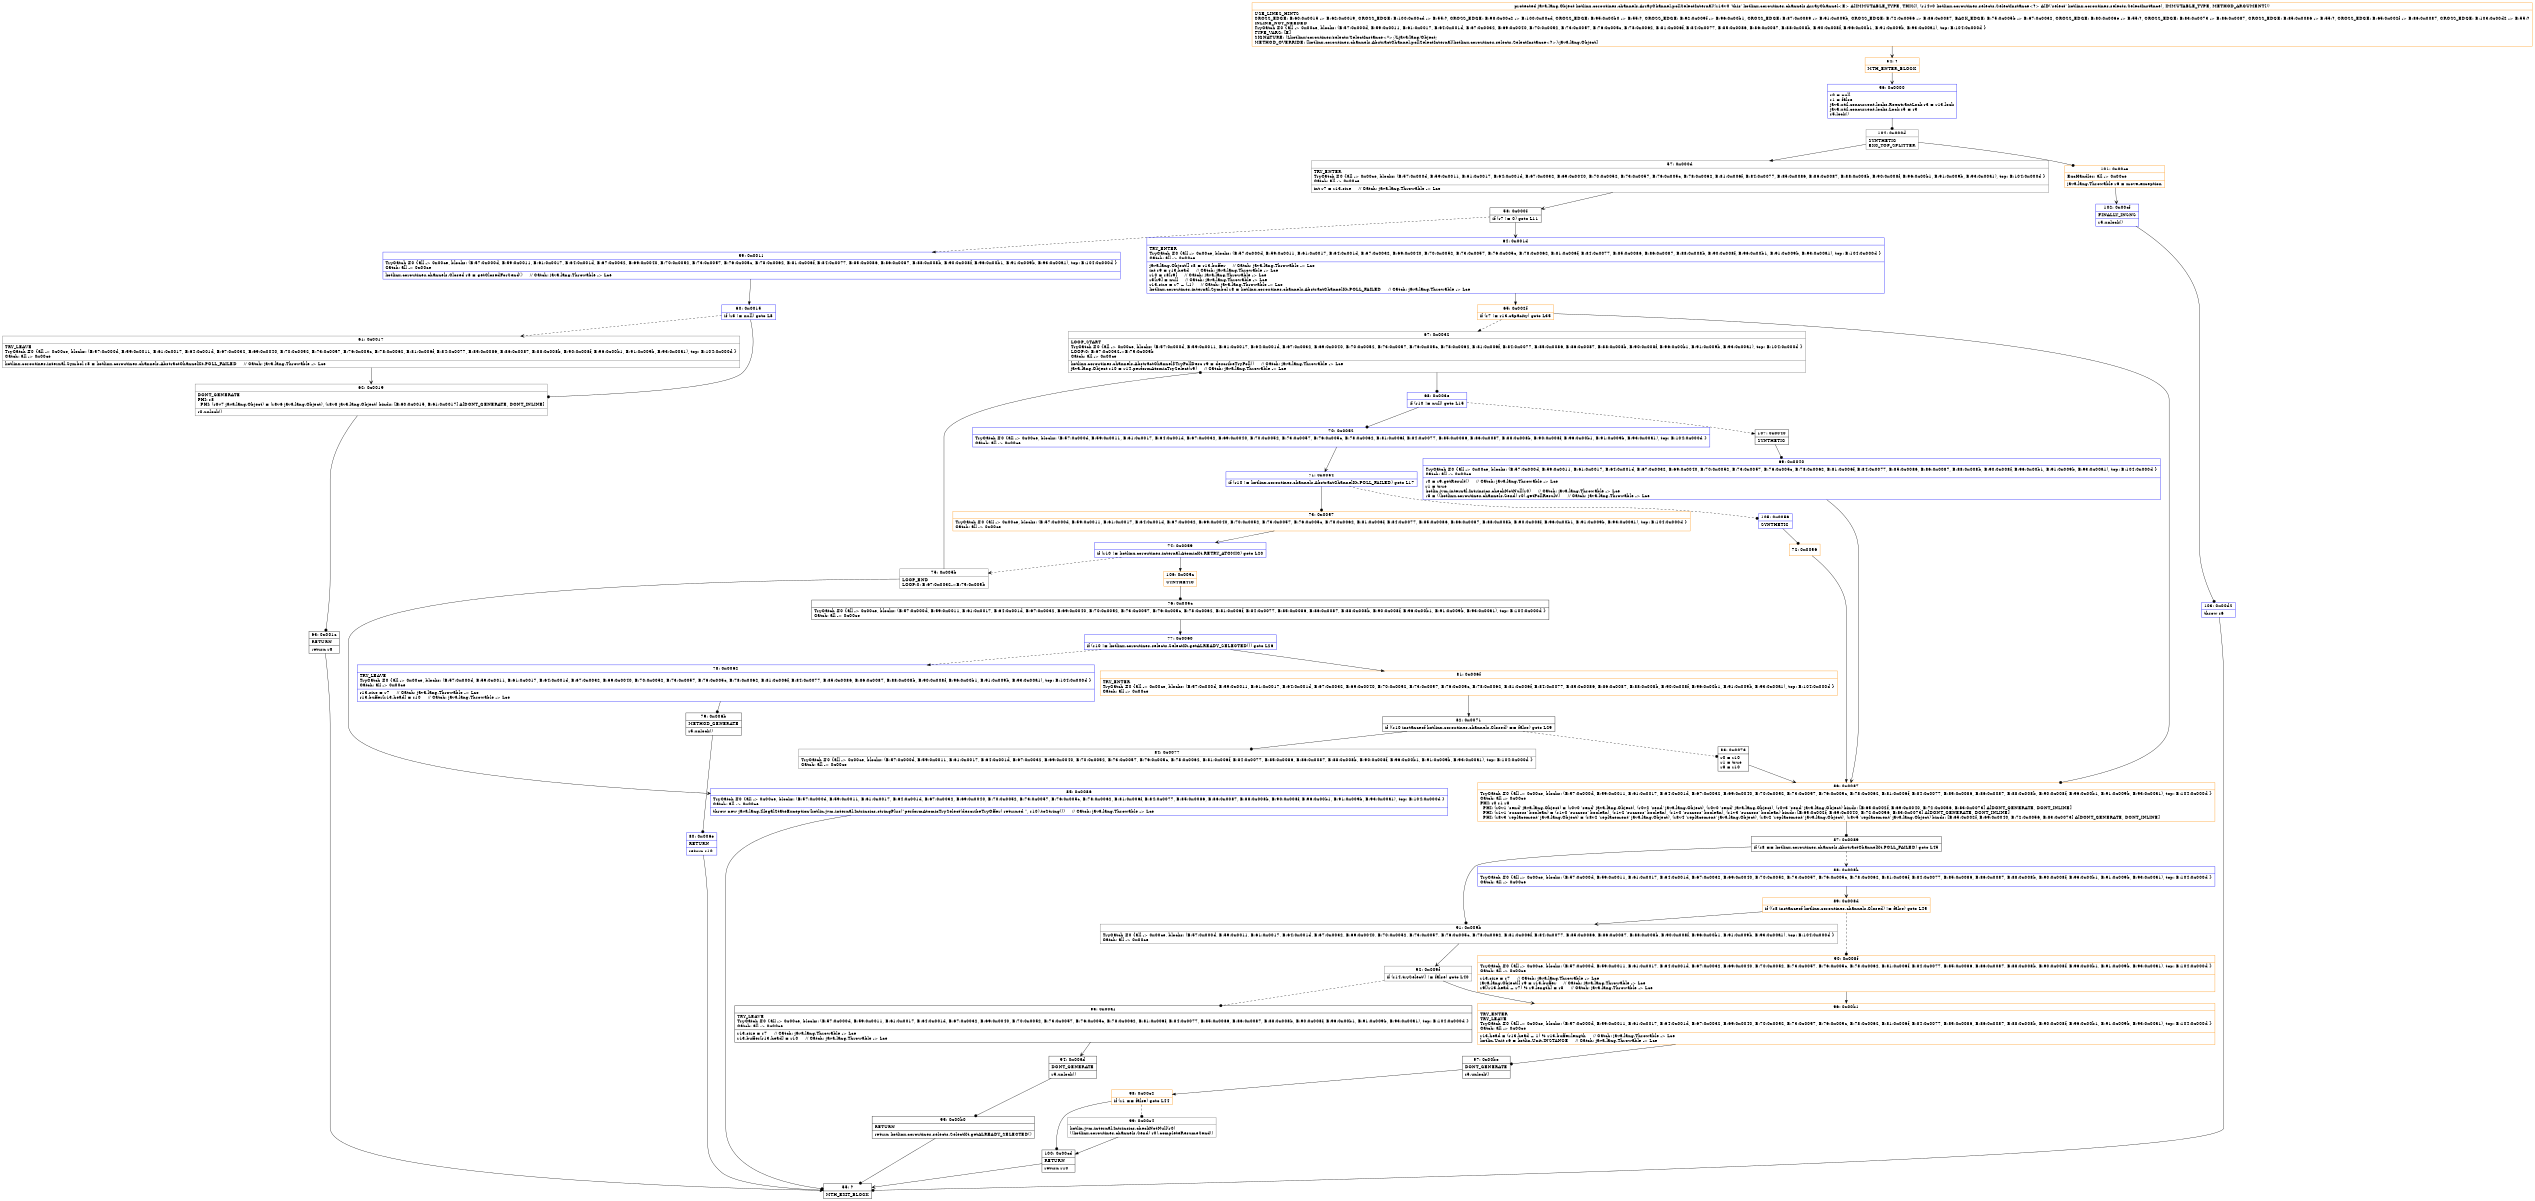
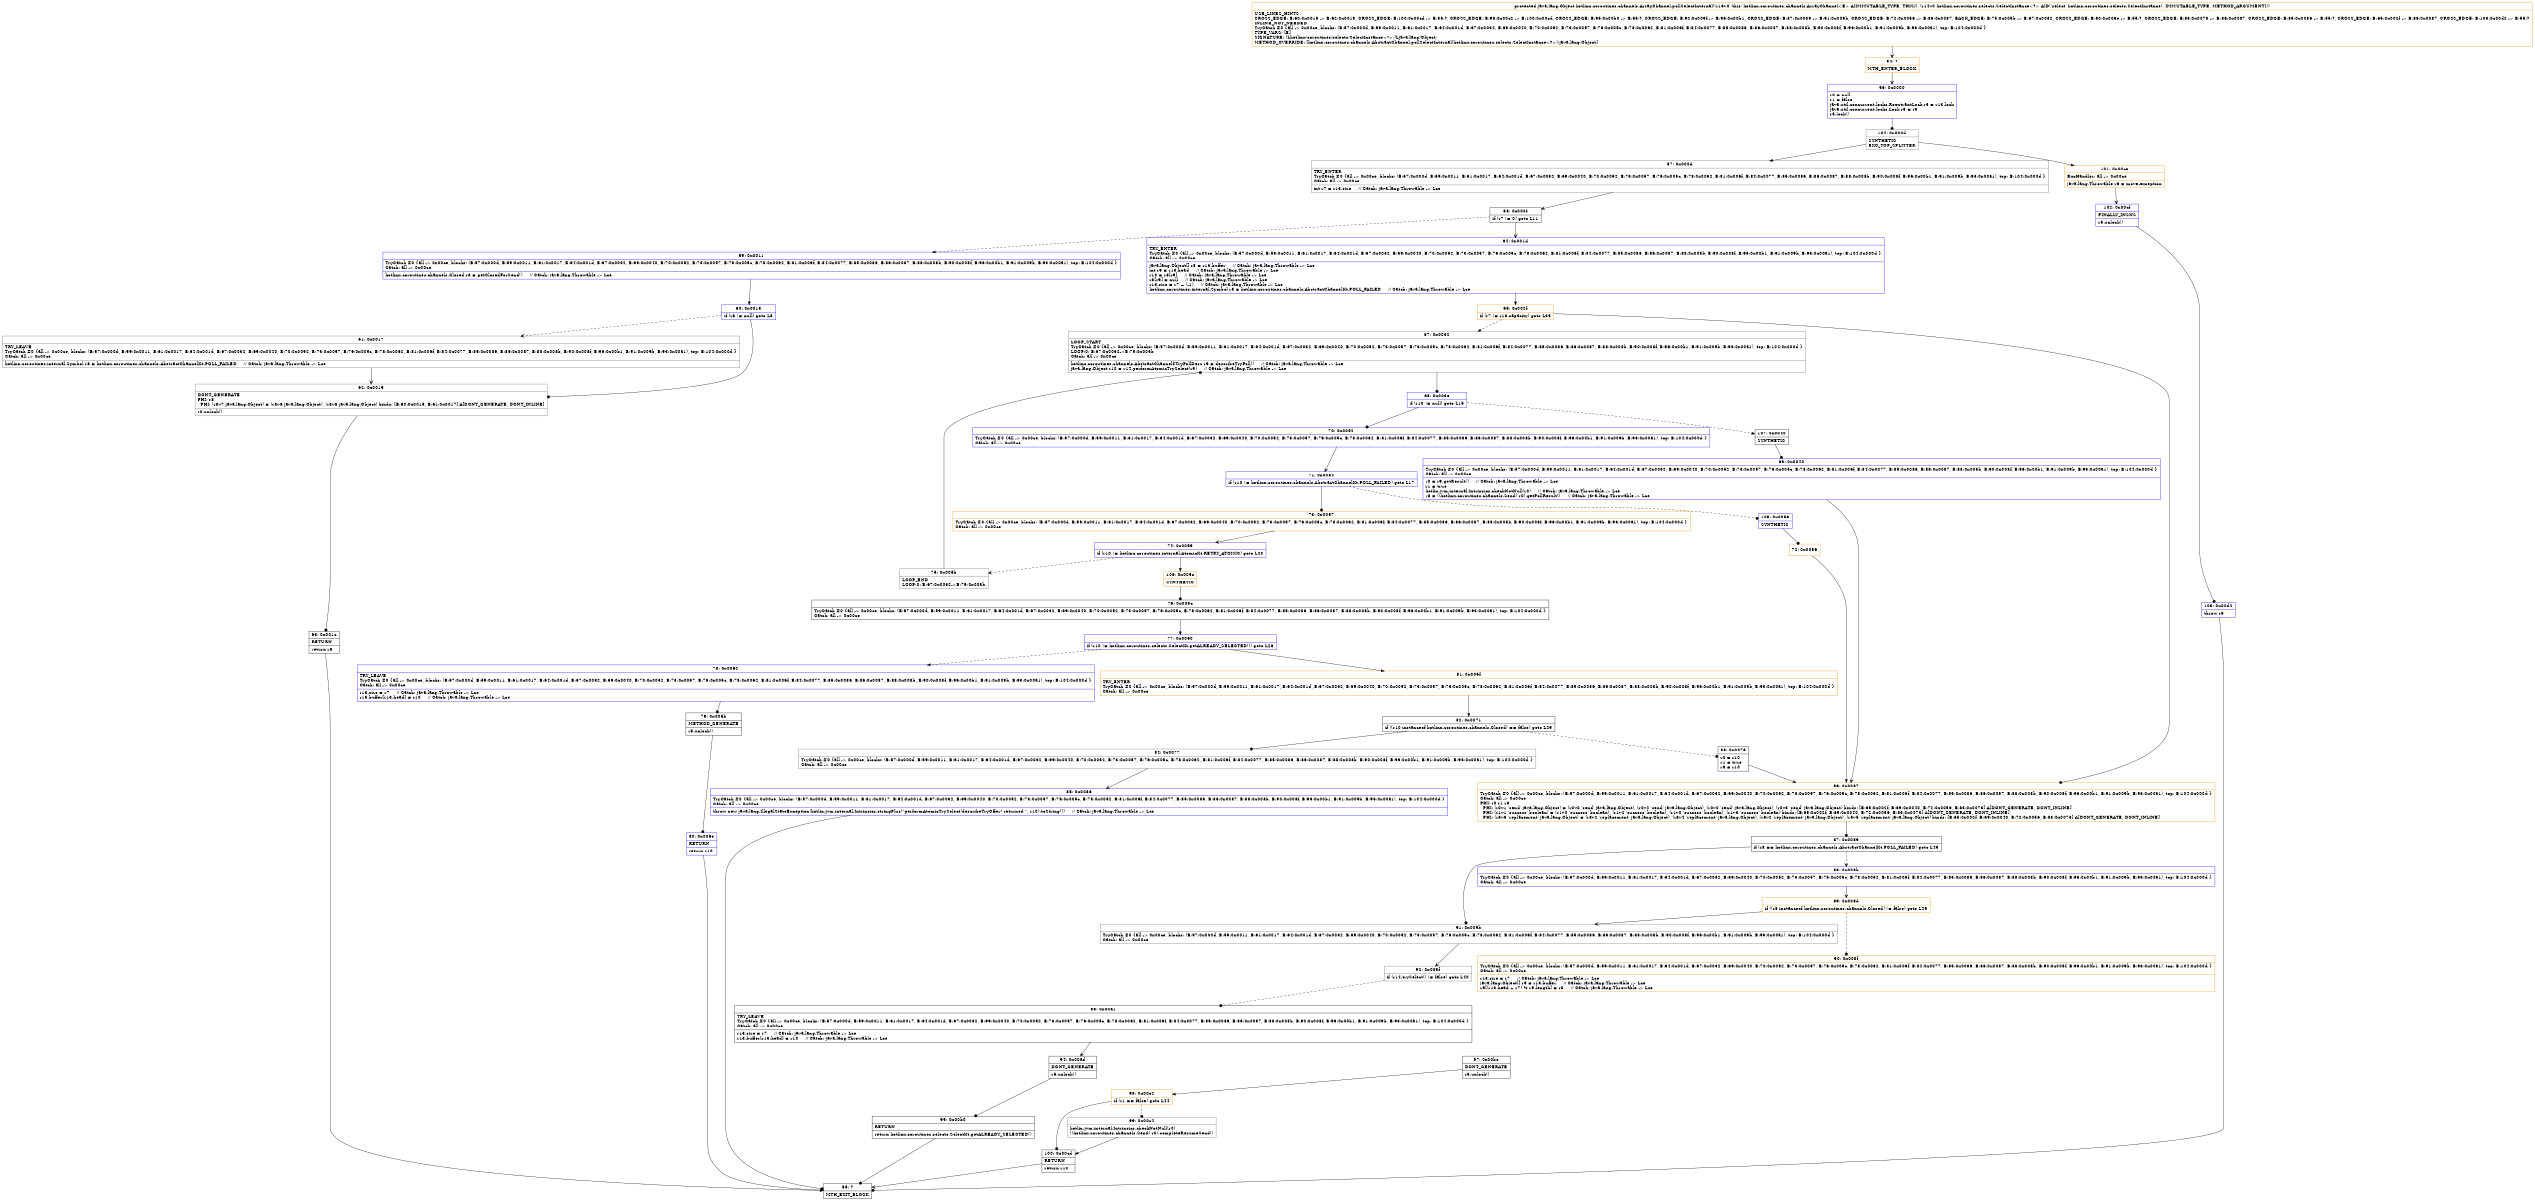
edge "104: 0x000d" -> "101: 0x00ce": arrowhead dot -> normal
edge "75: 0x005b" -> "85: 0x0086": now "84: 0x0077" -> "85: 0x0086"
node "96: 0x00b1": removed
